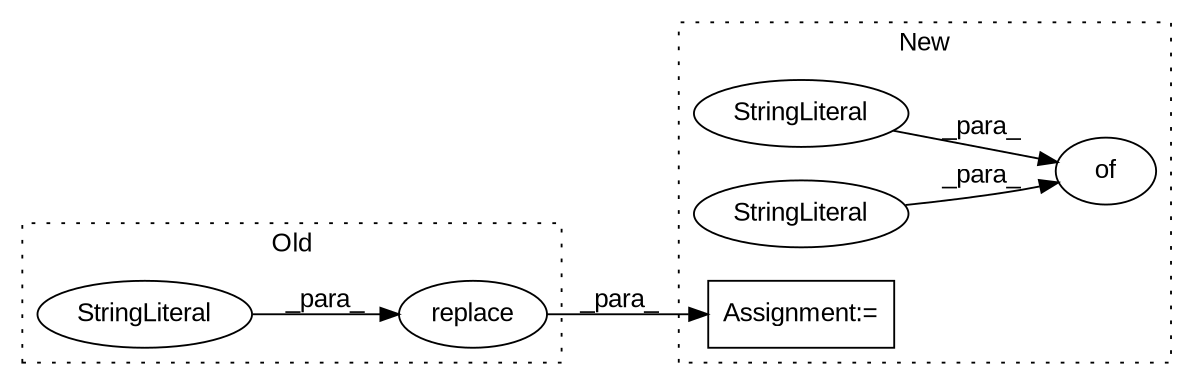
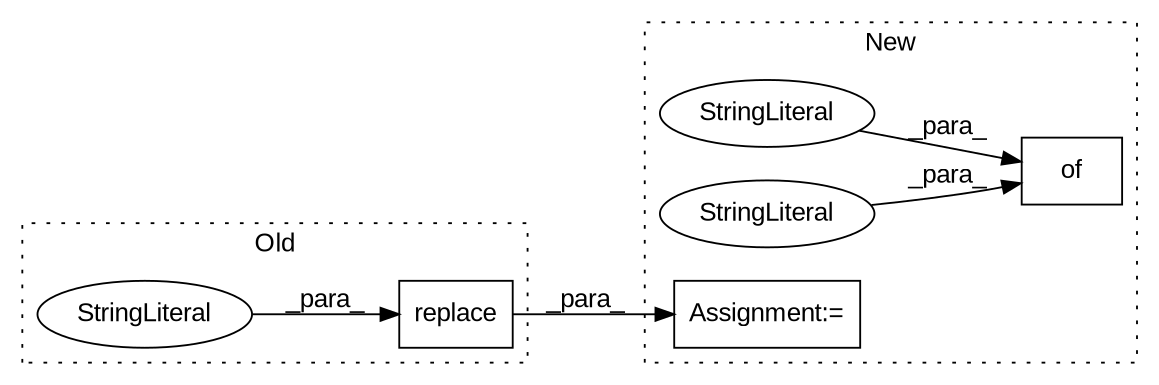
node "of": shape ellipse -> box
node "replace": shape ellipse -> box
